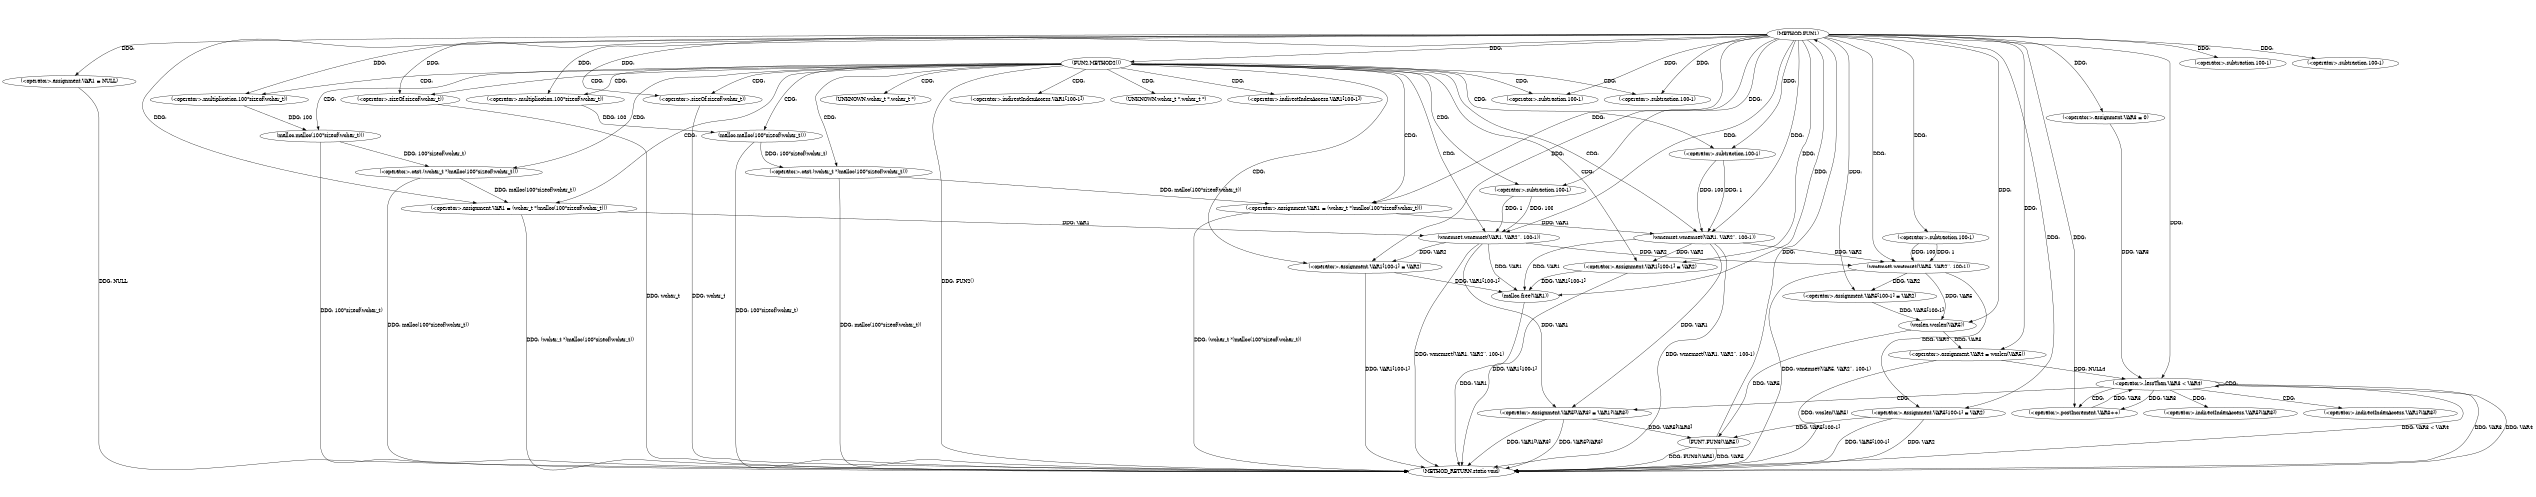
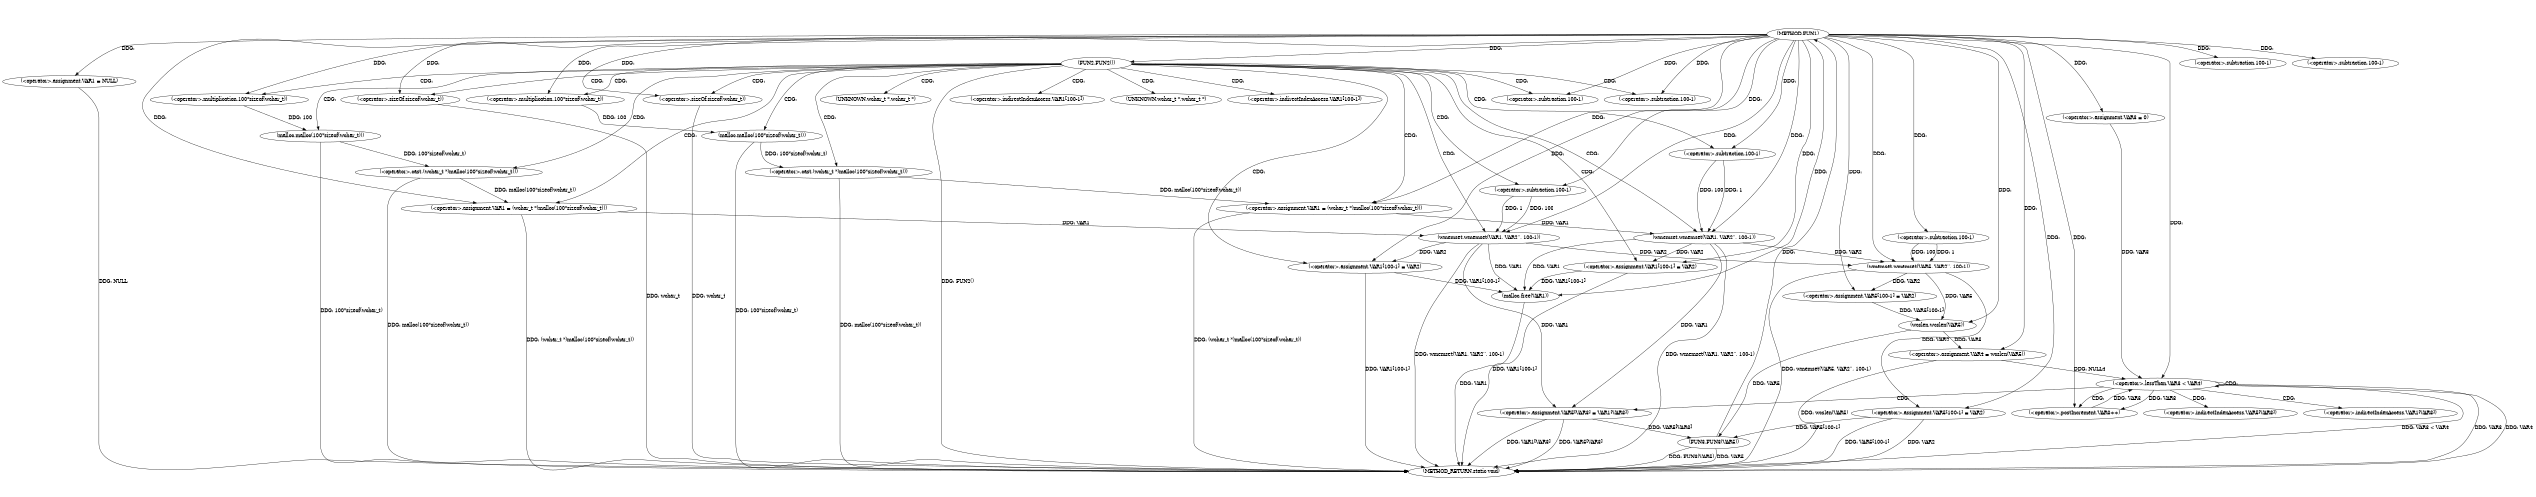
node "(FUN2,METHOD2())": label "(FUN2,METHOD2())" -> "(FUN2,FUN2())"
node "(FUN7,FUN3(VAR5))": label "(FUN7,FUN3(VAR5))" -> "(FUN3,FUN3(VAR5))"
